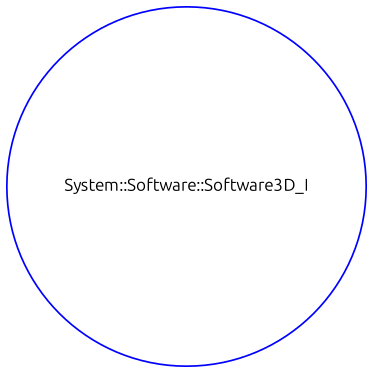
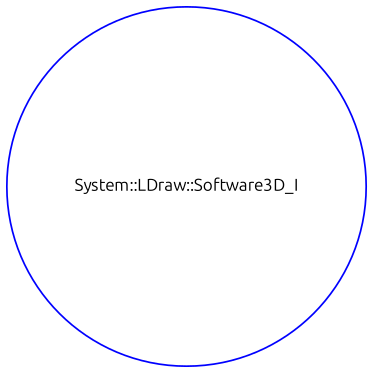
node "System::Software::Software3D_I": label "System::Software::Software3D_I" -> "System::LDraw::Software3D_I"
